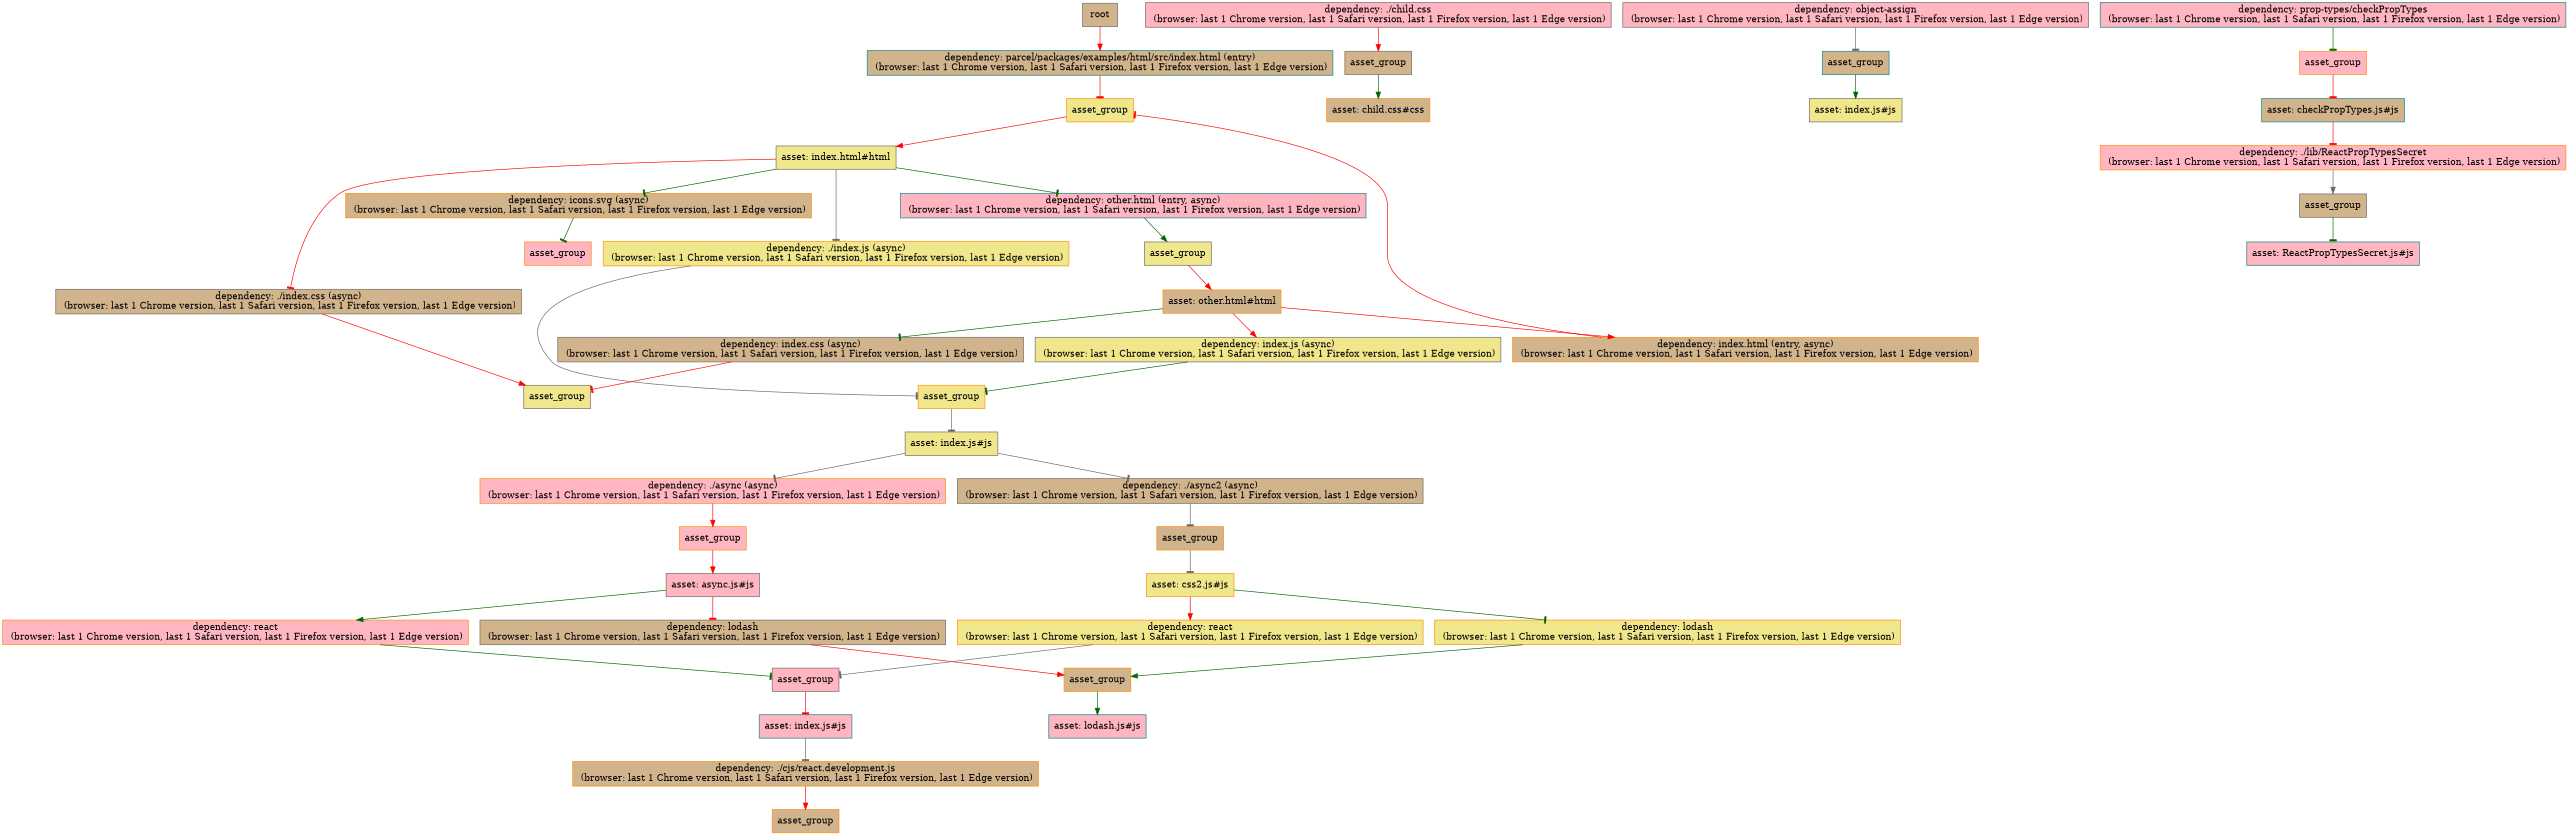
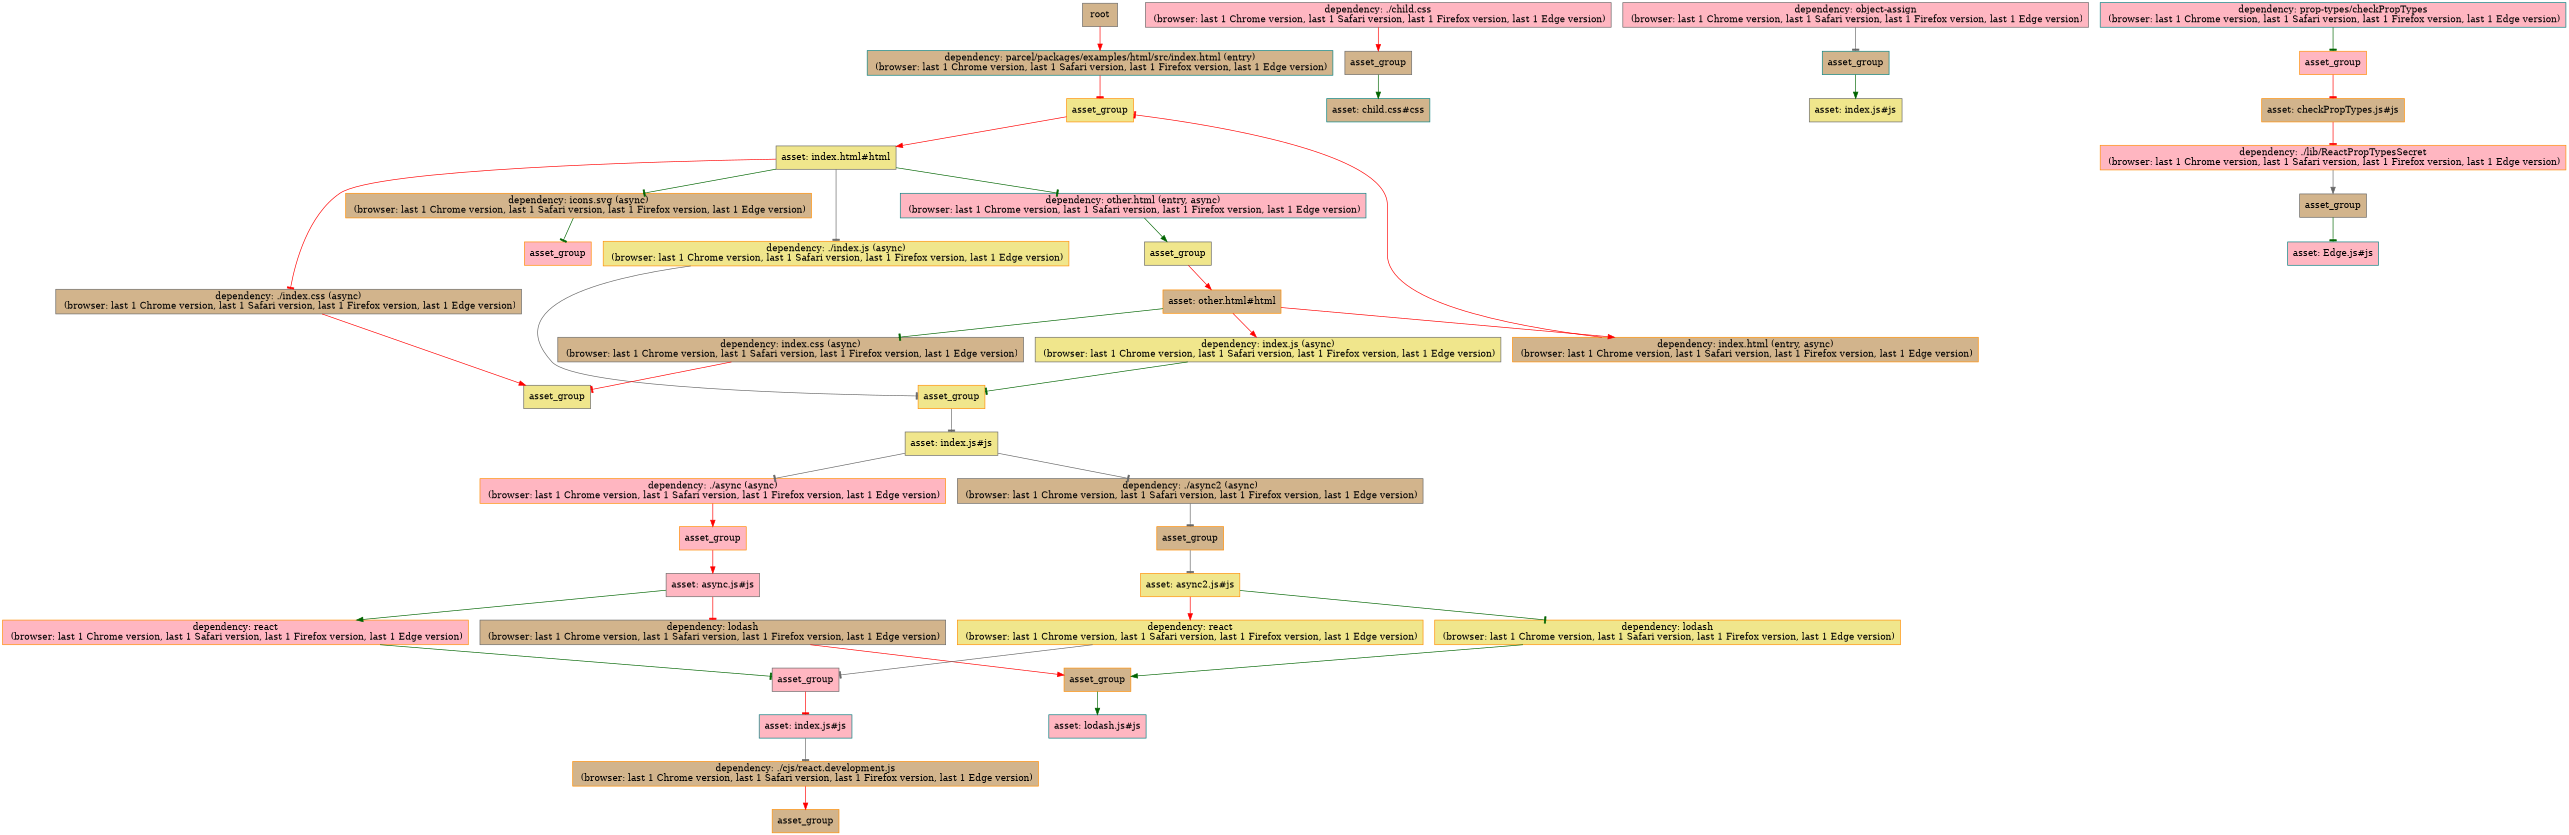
node "asset: child.css#css": color darkorange -> teal
node "asset: checkPropTypes.js#js": color teal -> darkorange
node "asset: ReactPropTypesSecret.js#js": label "asset: ReactPropTypesSecret.js#js" -> "asset: Edge.js#js"
node "asset: css2.js#js": label "asset: css2.js#js" -> "asset: async2.js#js"
